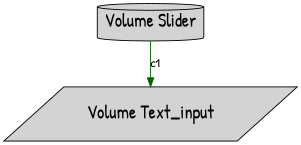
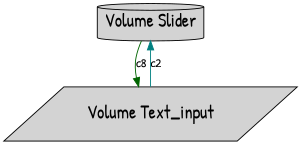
edge "Volume Slider" -> "Volume Text_input": label "c1" -> "c8"
edge "Volume Text_input" -> "Volume Slider": added, label "c2"
